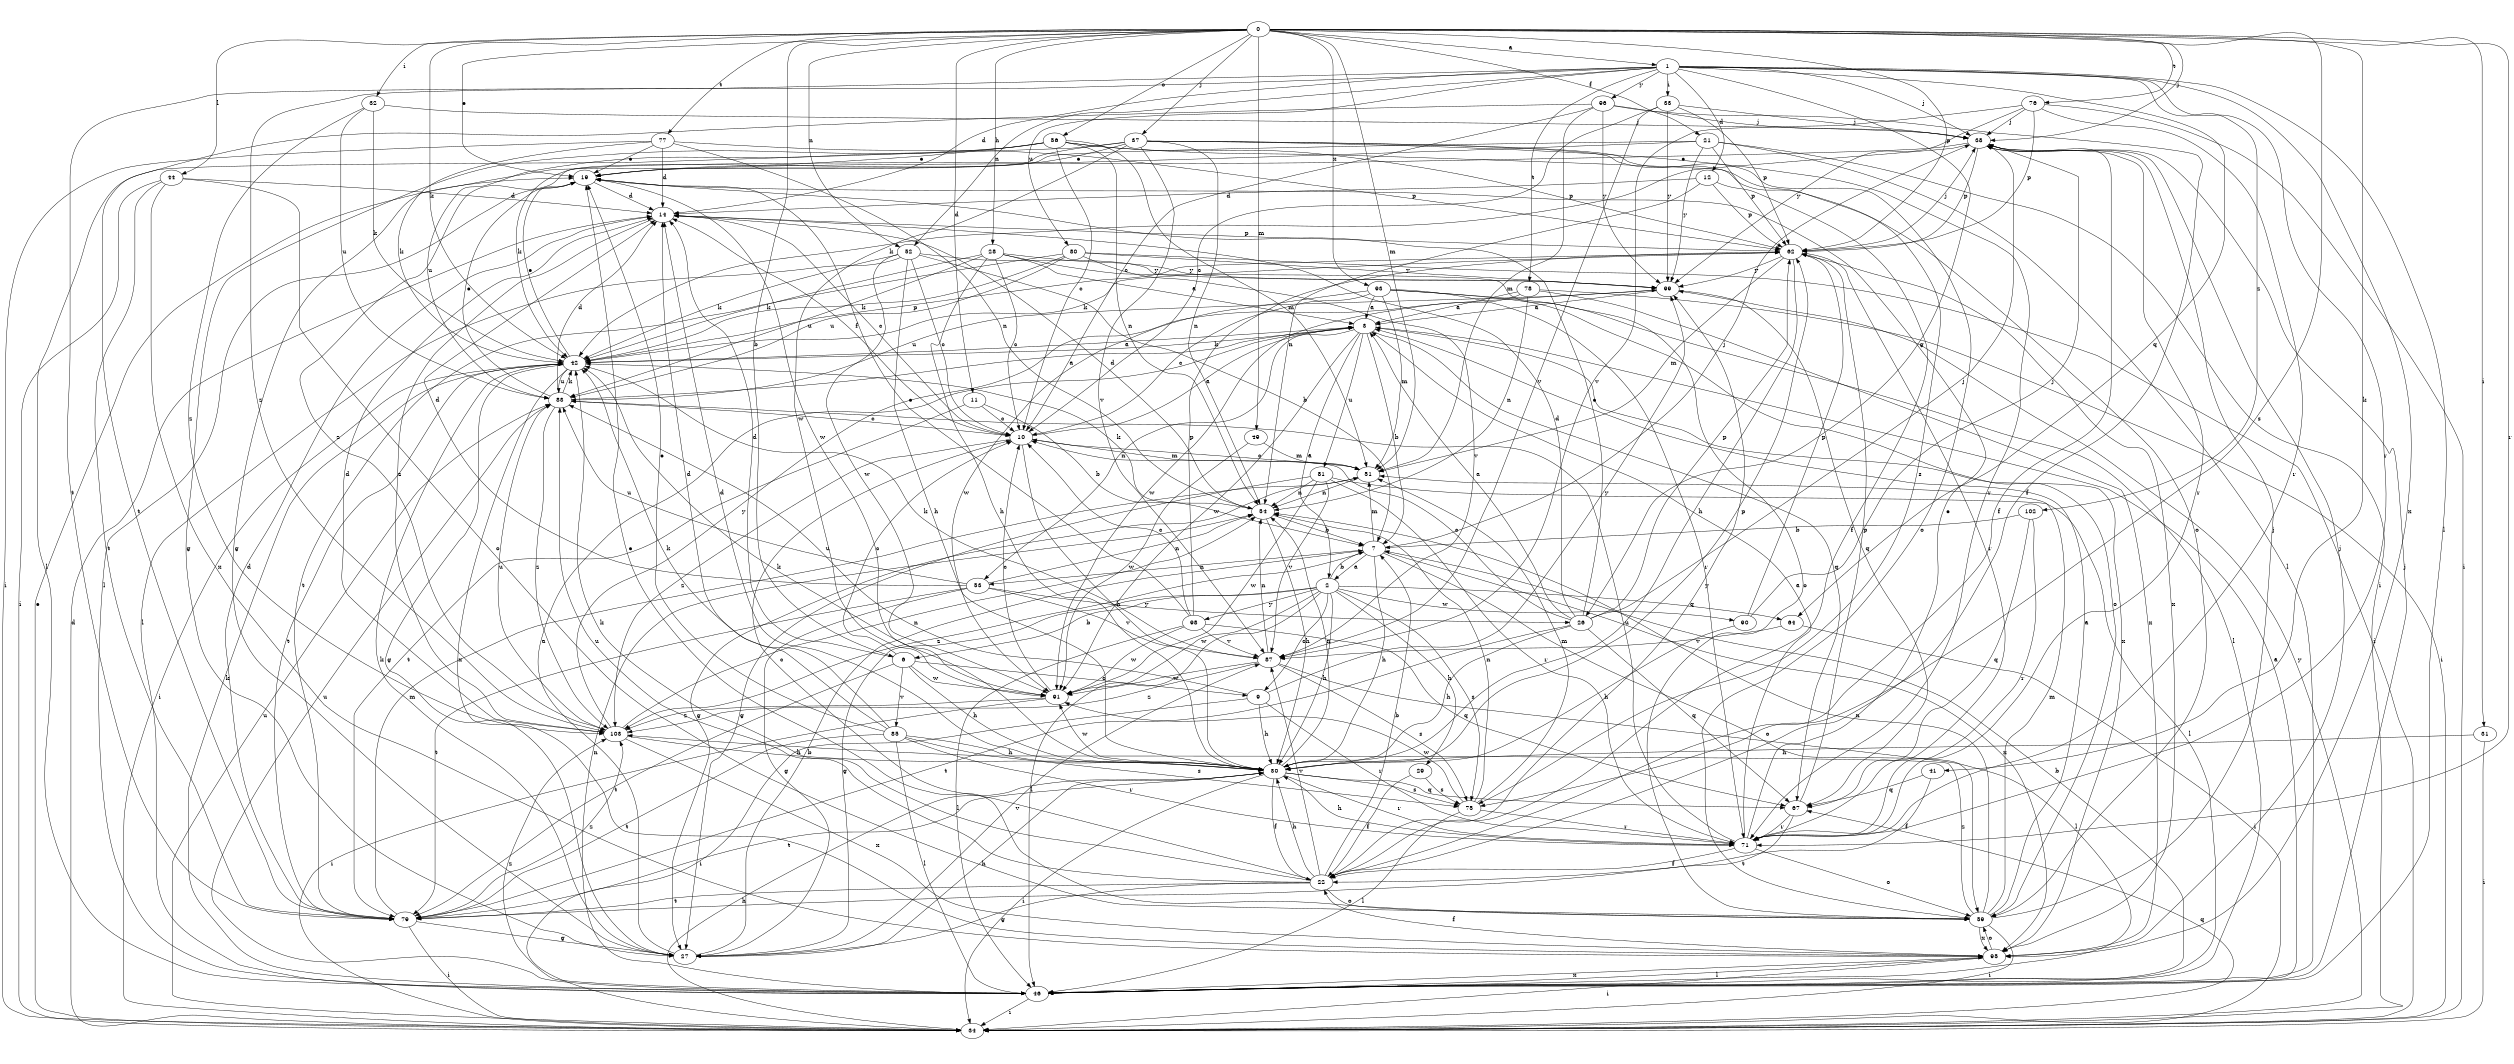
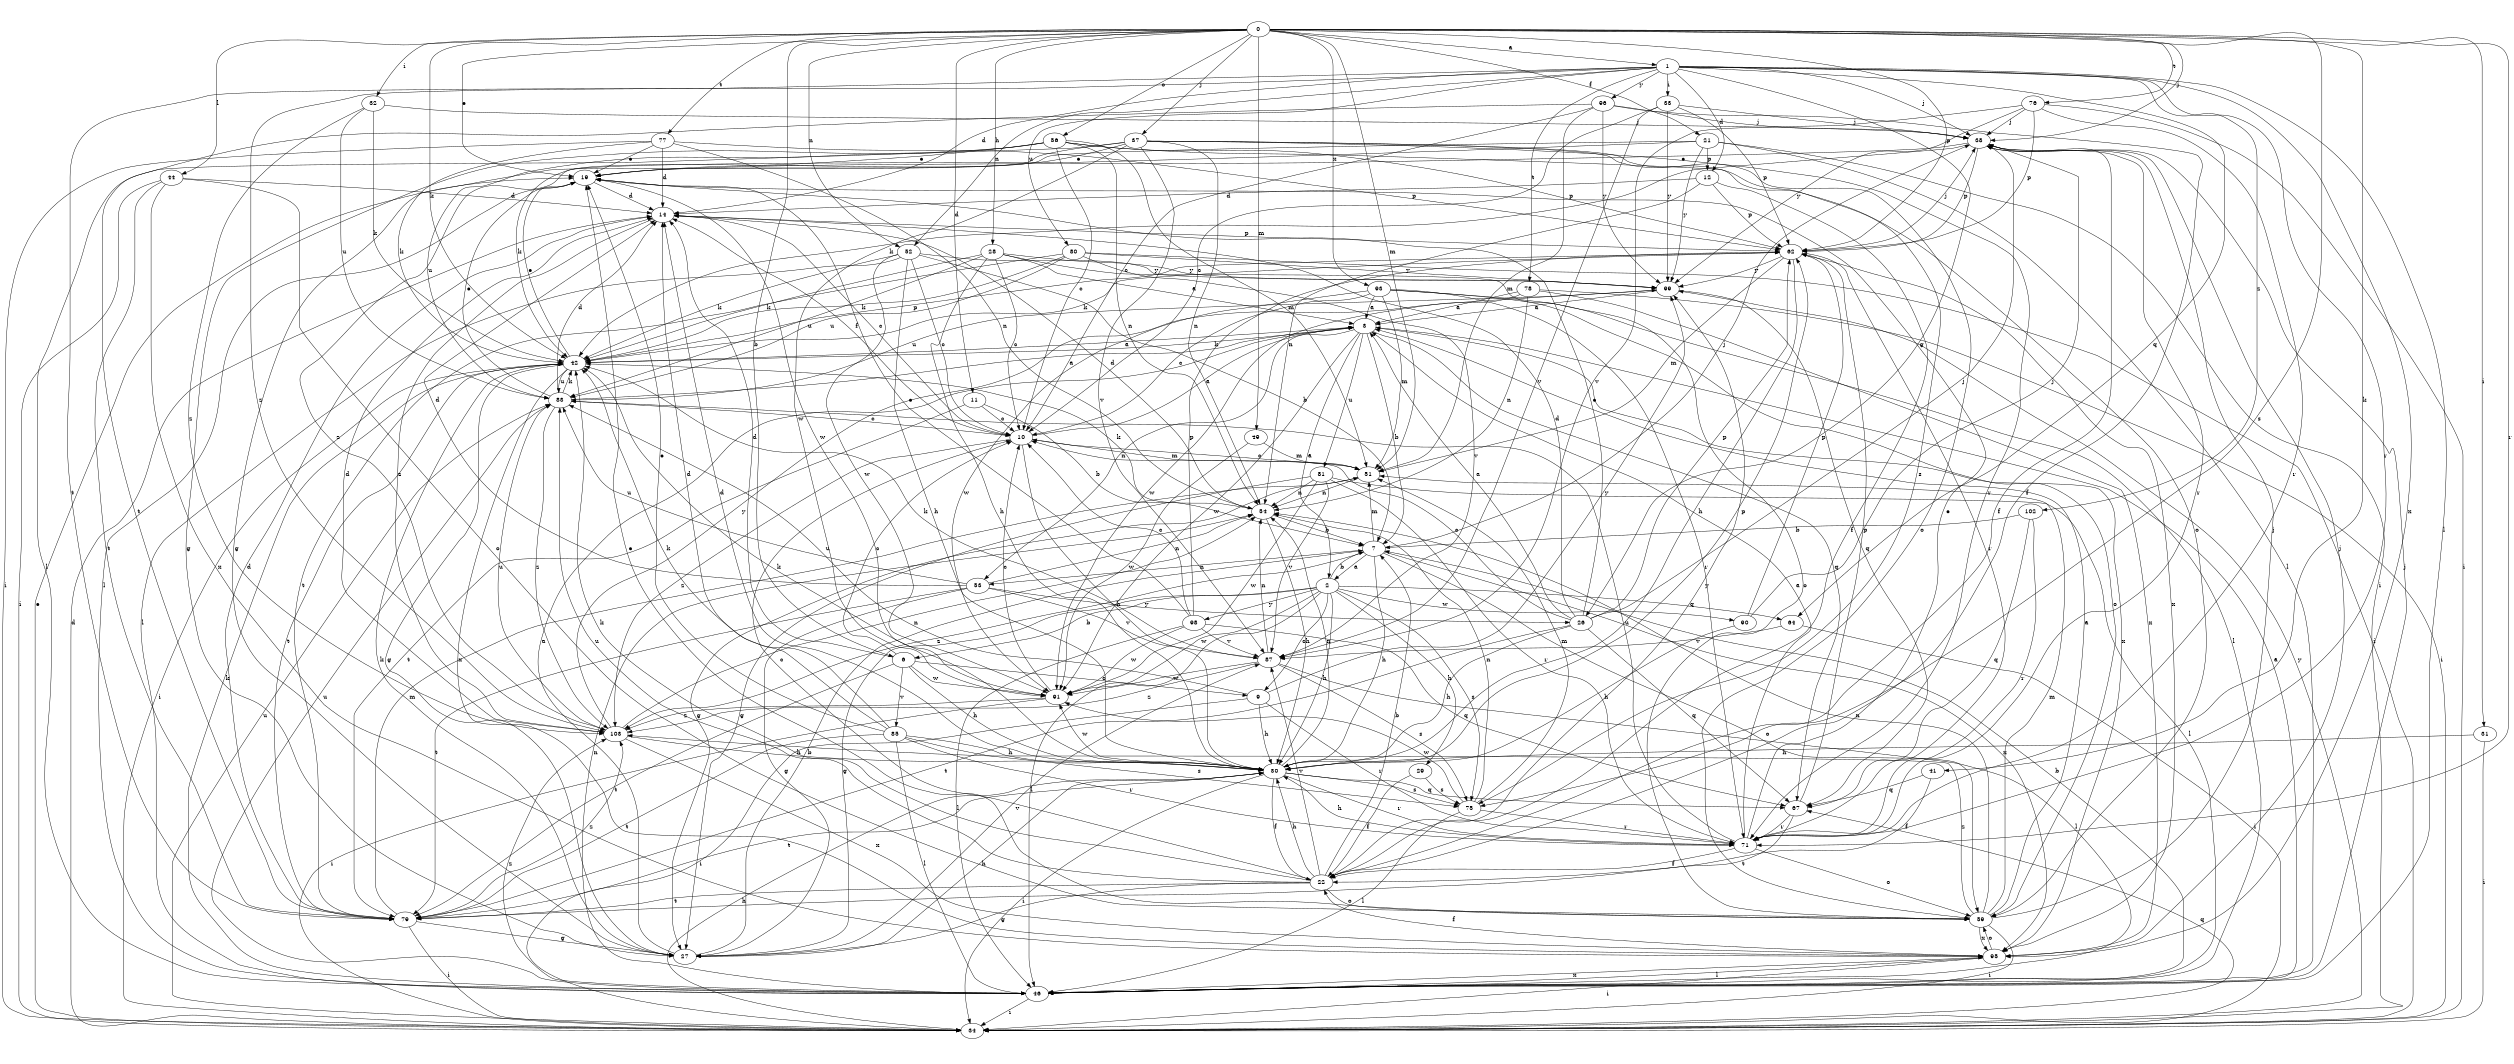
edge "21" -> "62": now "21" -> "12"
